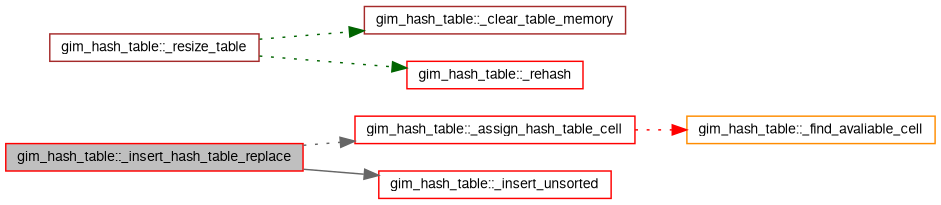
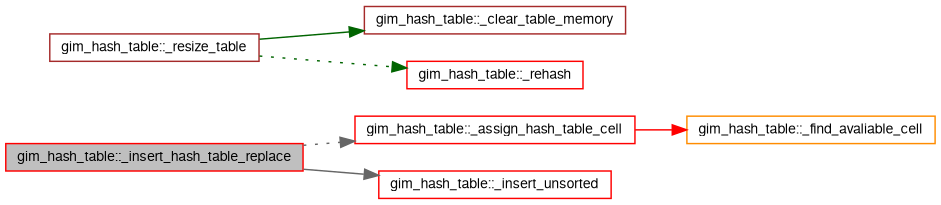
edge "gim_hash_table::_resize_table" -> "gim_hash_table::_clear_table_memory": style dotted -> solid
edge "gim_hash_table::_assign_hash_table_cell" -> "gim_hash_table::_find_avaliable_cell": style dotted -> solid
